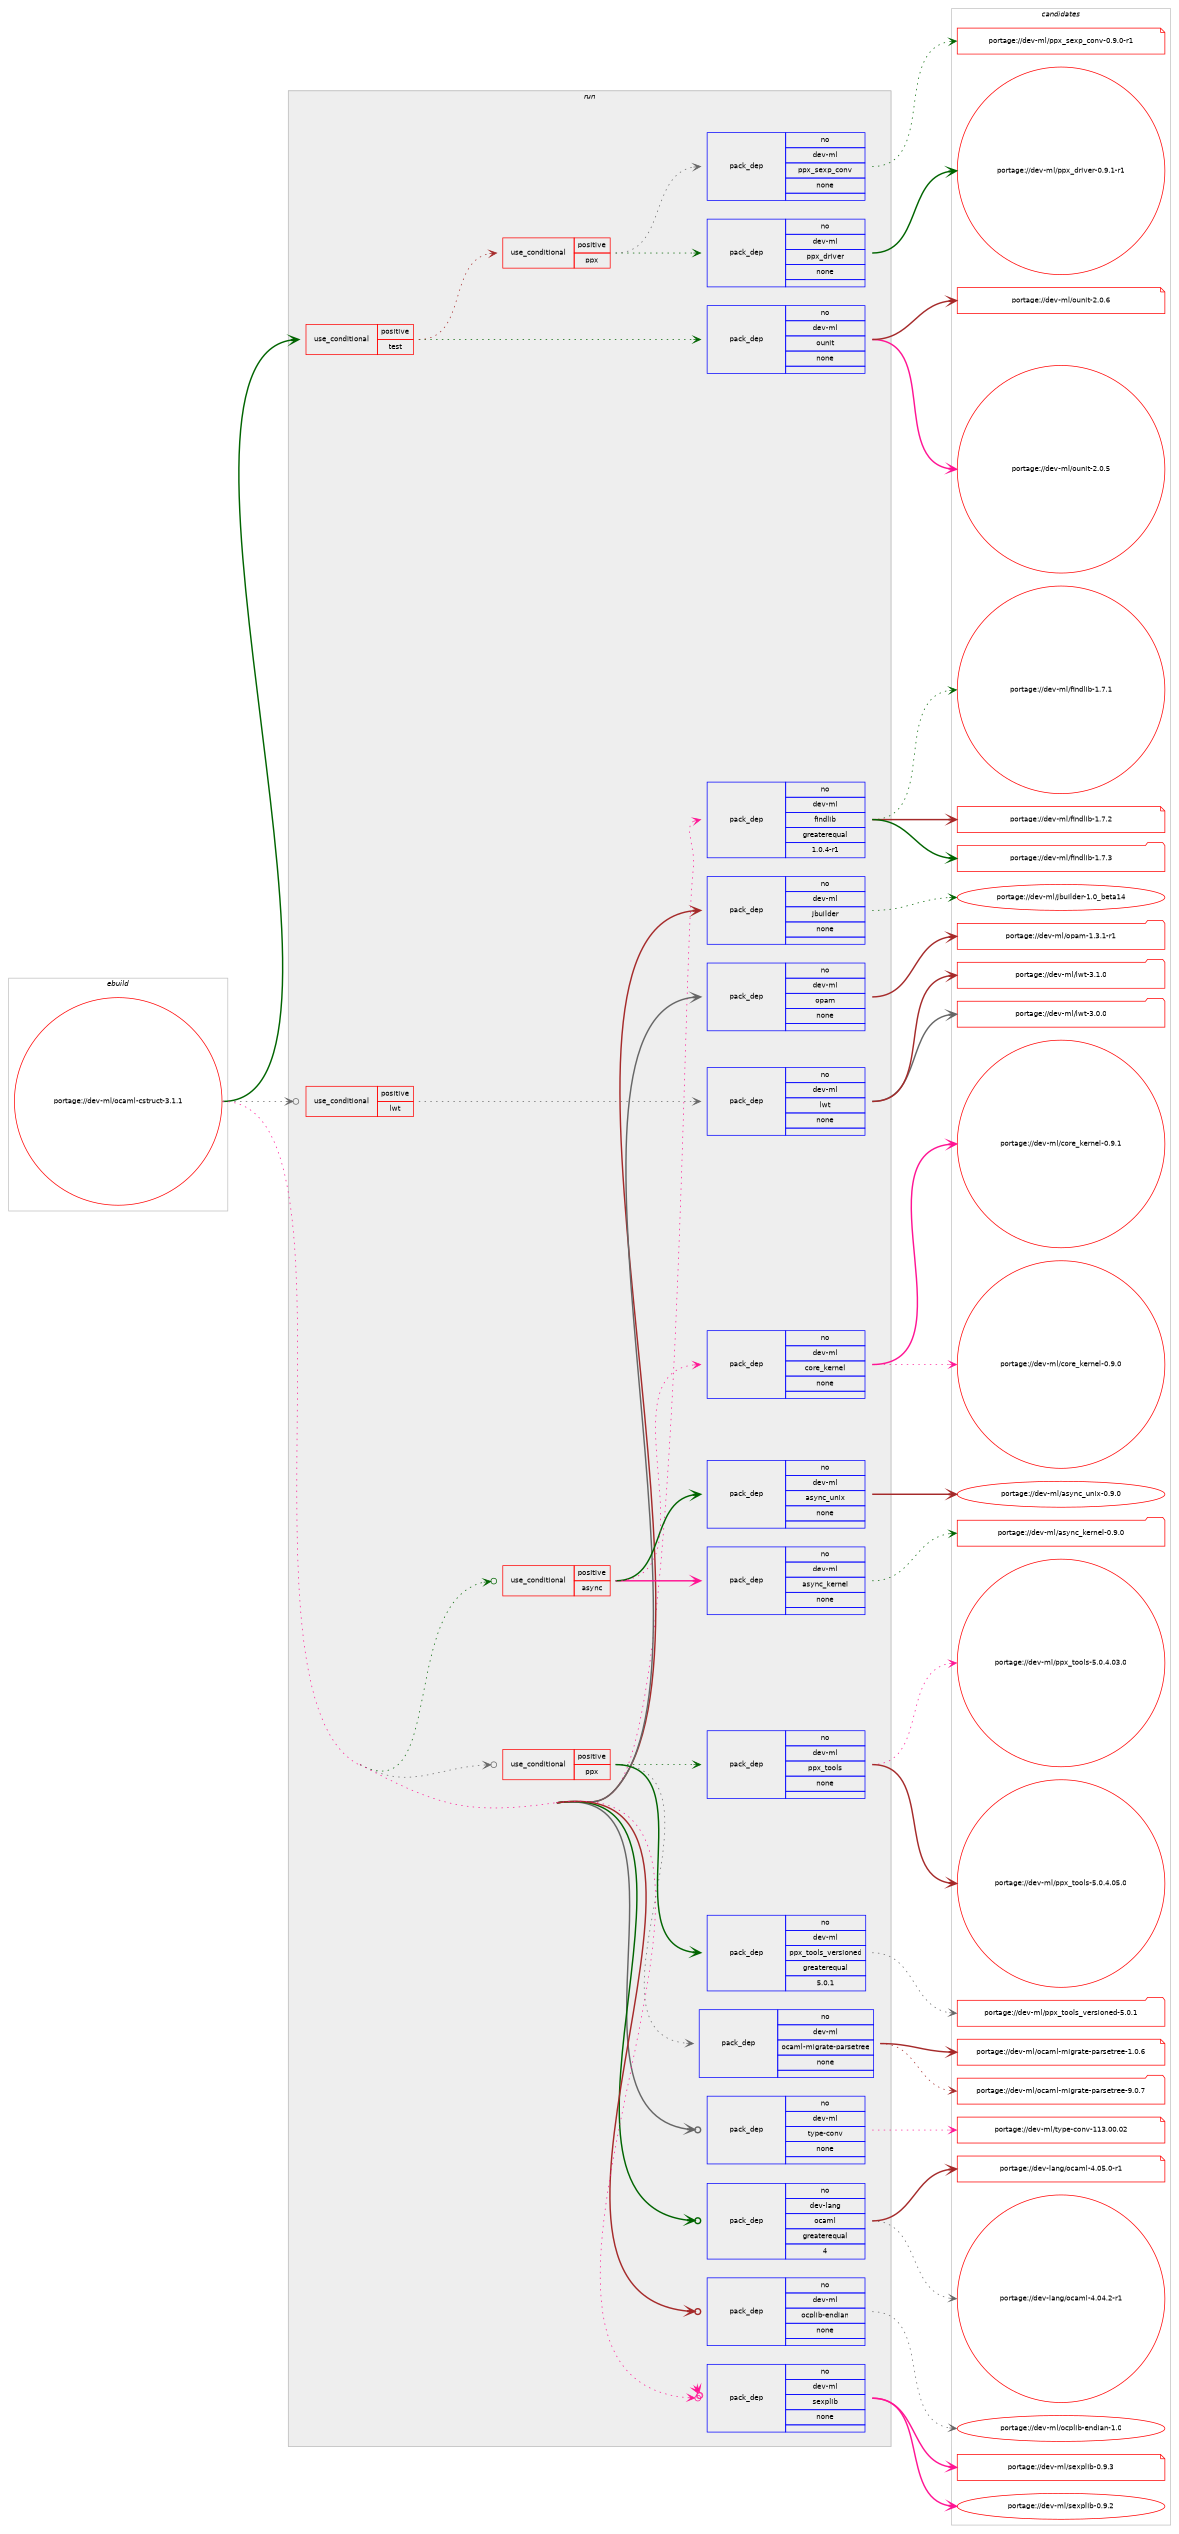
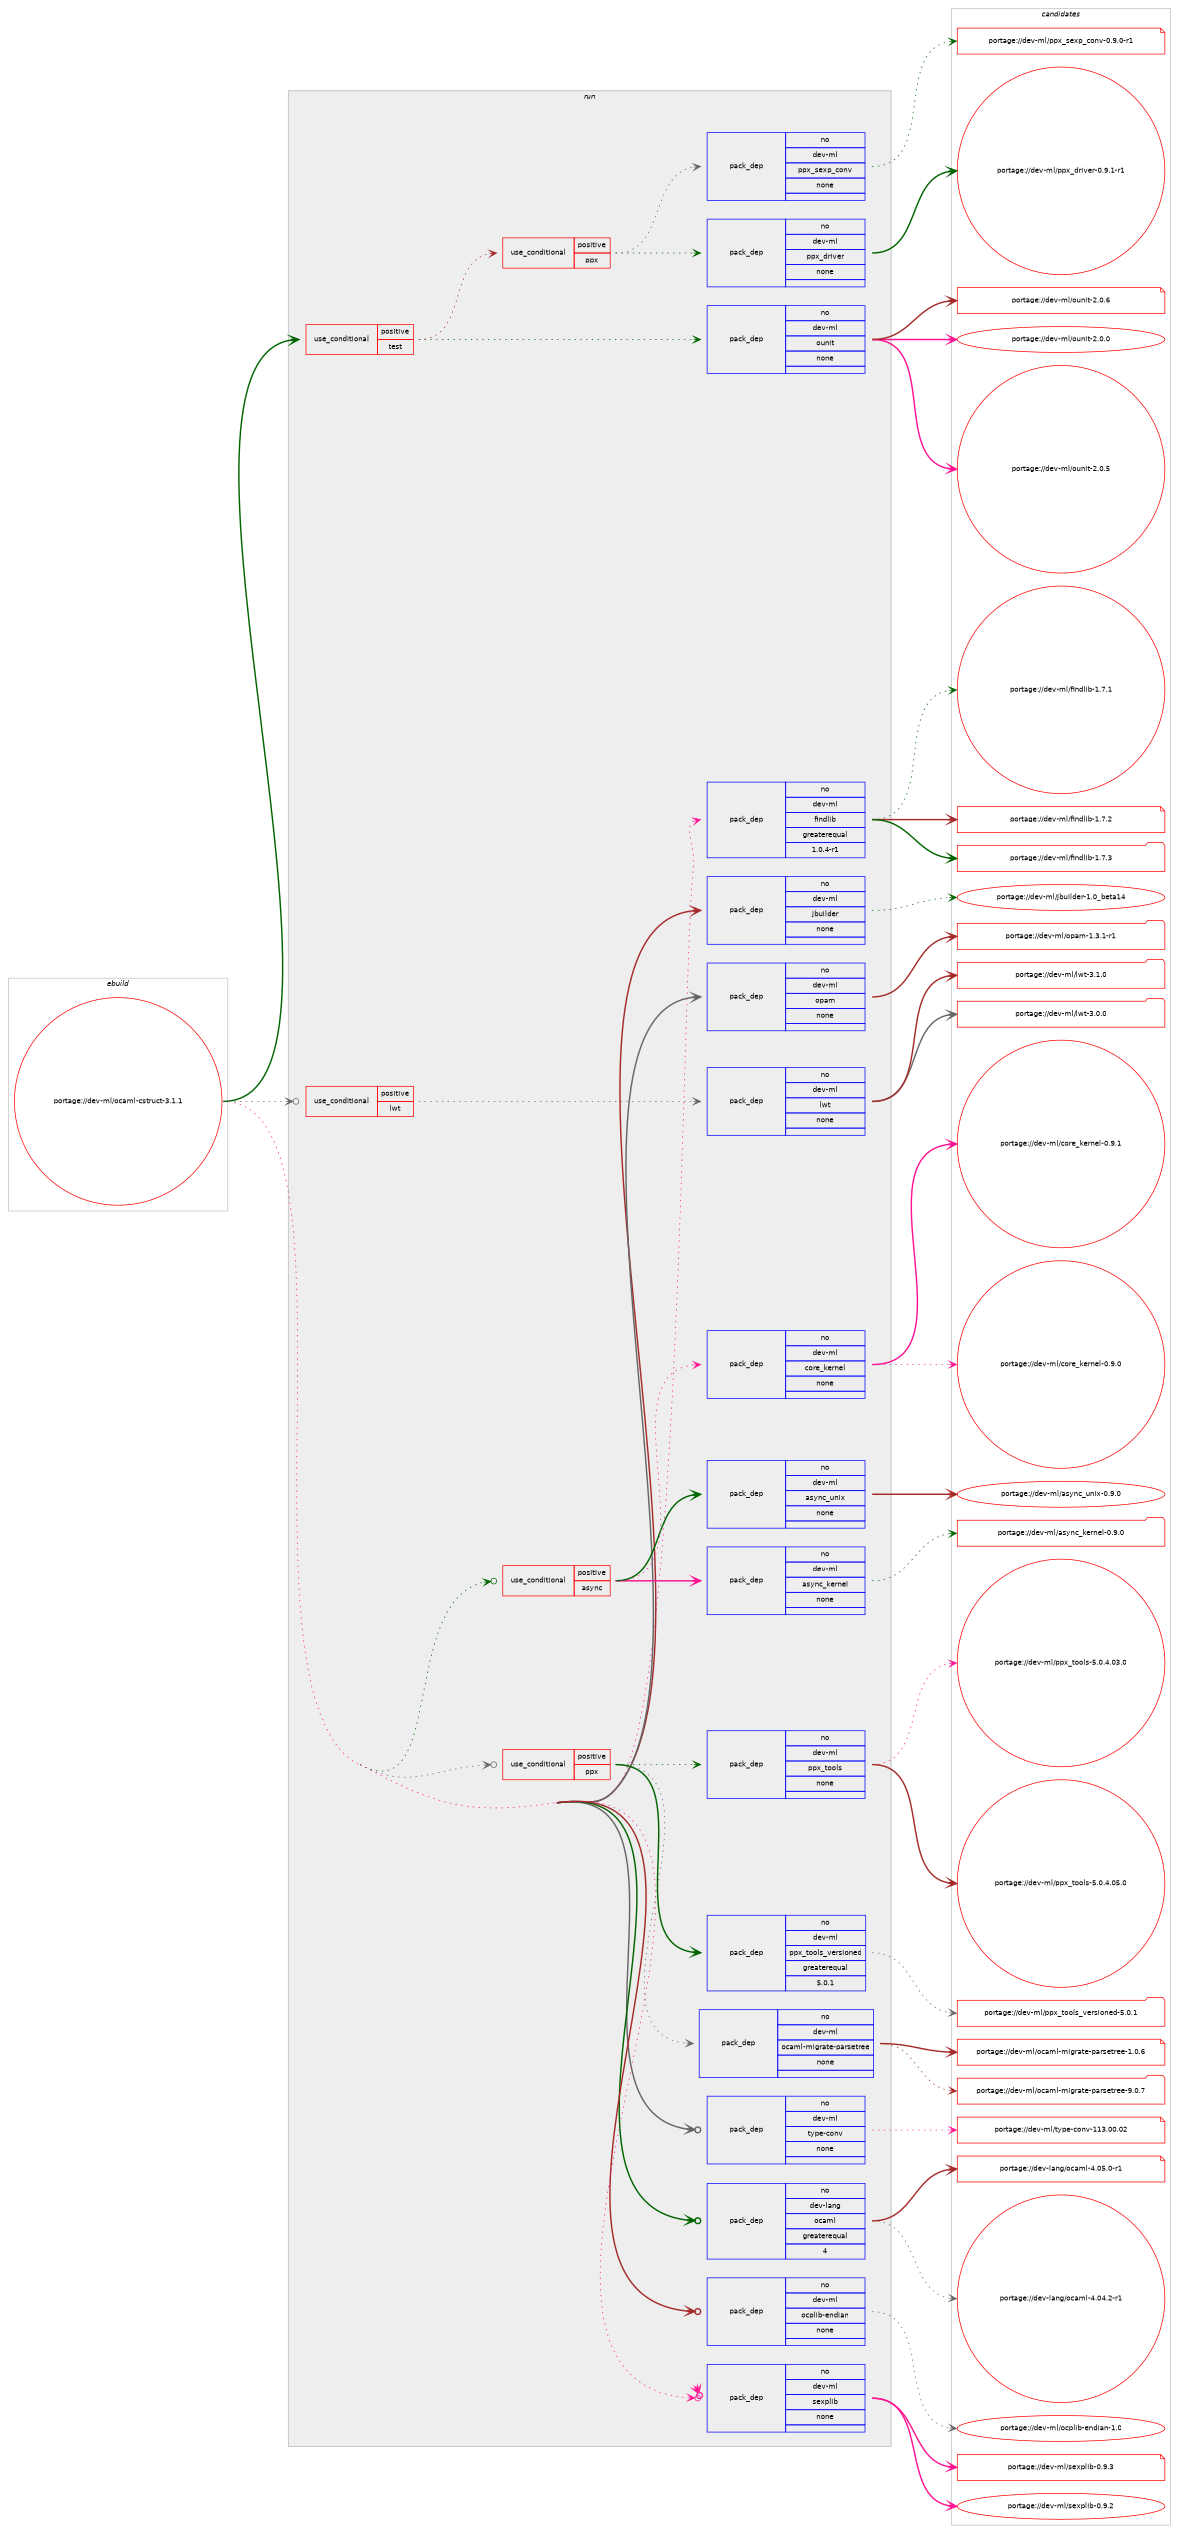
node "portage://dev-ml/ounit-2.0.0": added
